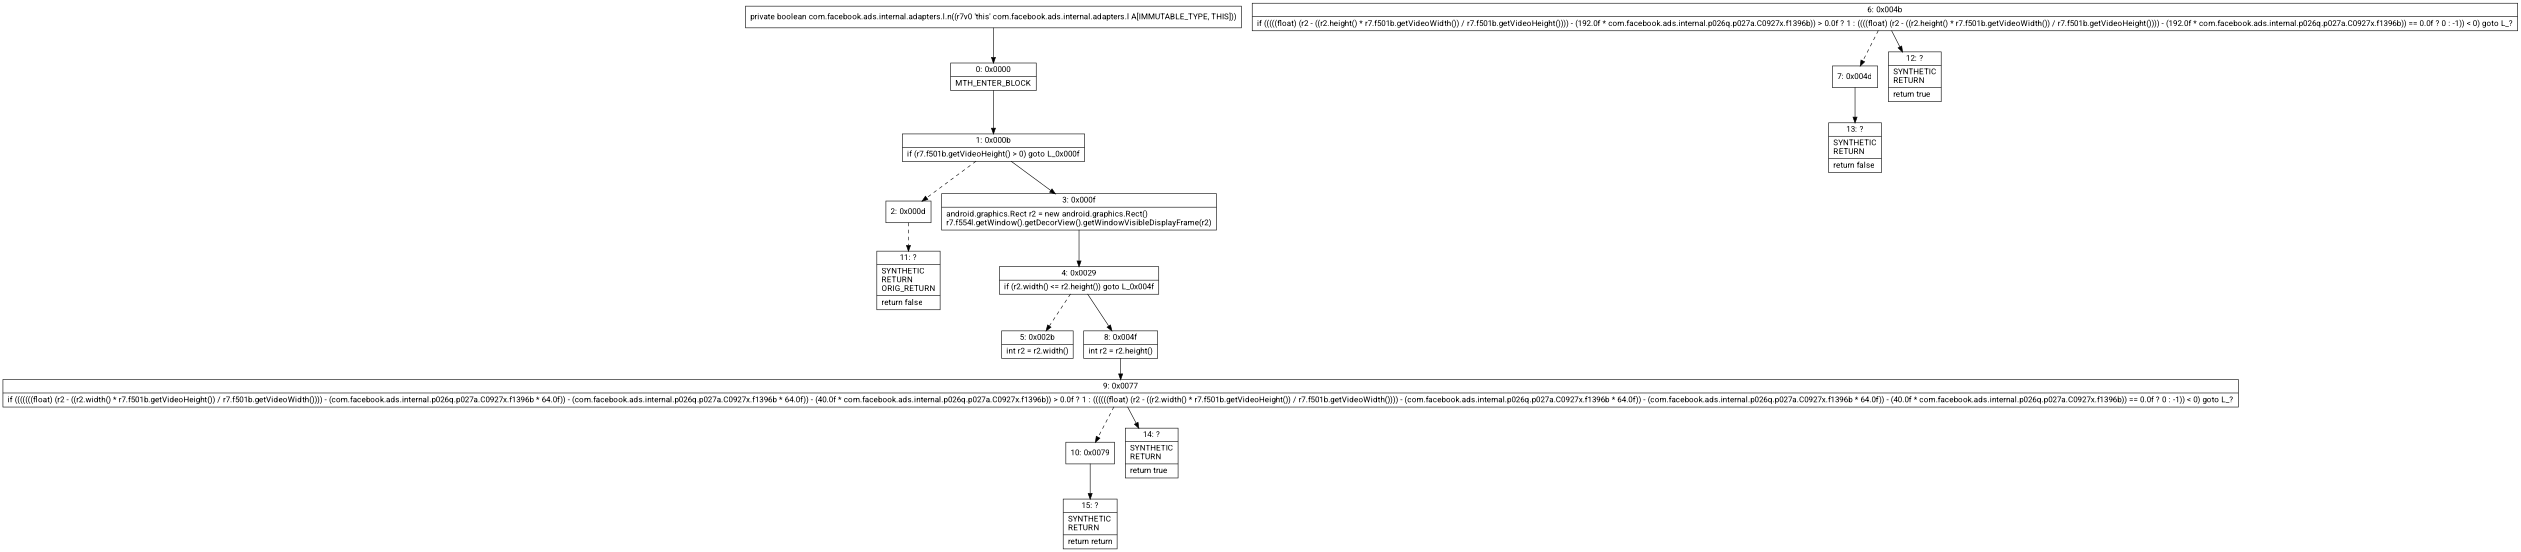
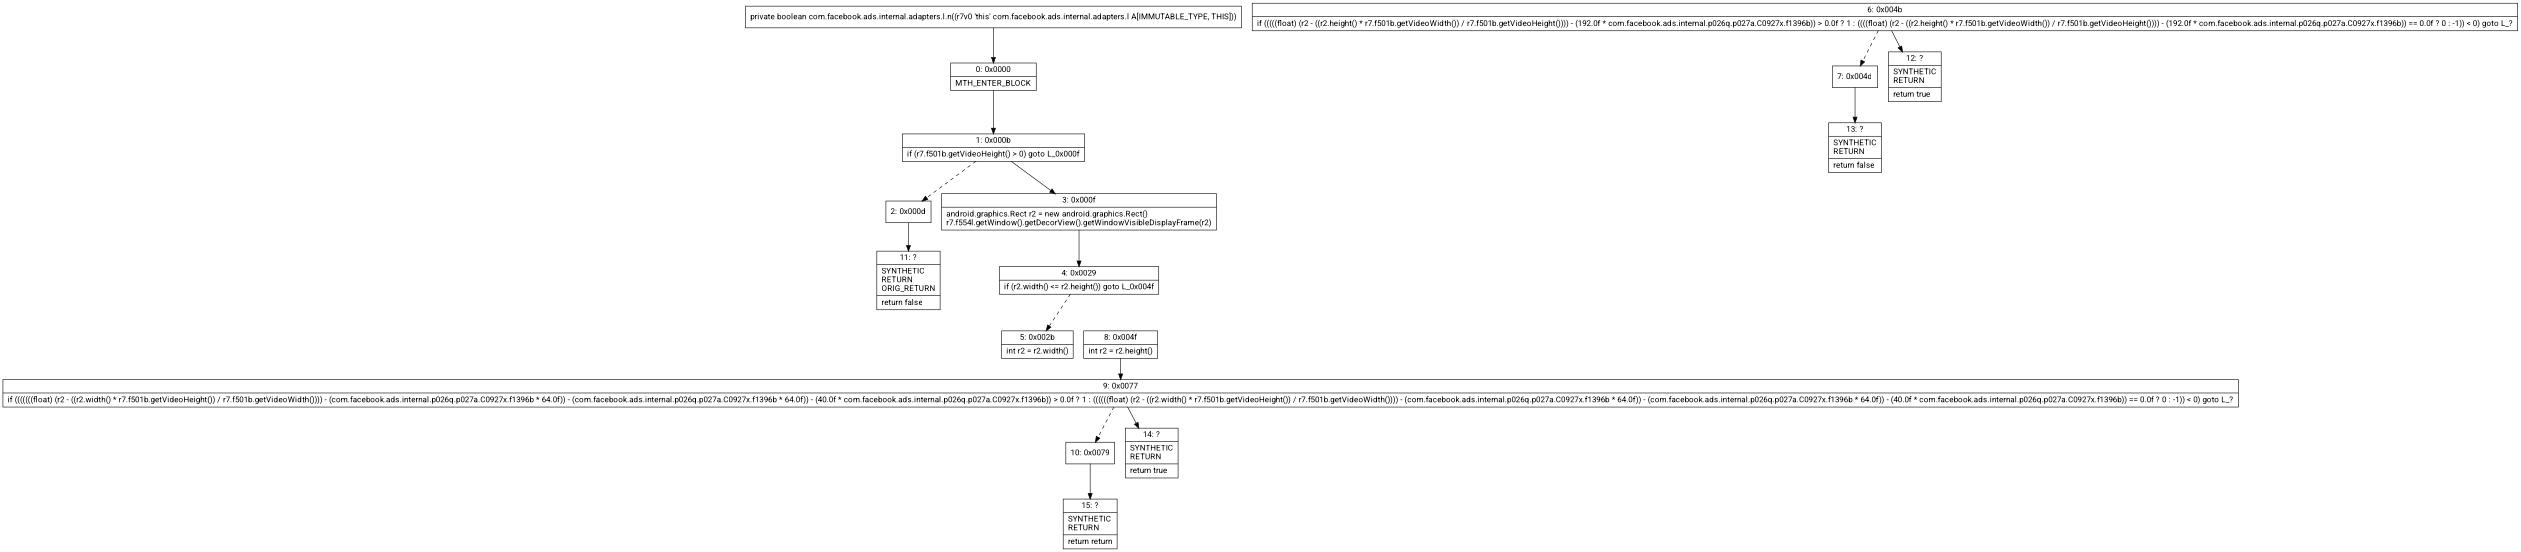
edge "2: 0x000d" -> "11: ?": style dashed -> solid
edge "4: 0x0029" -> "8: 0x004f": removed
